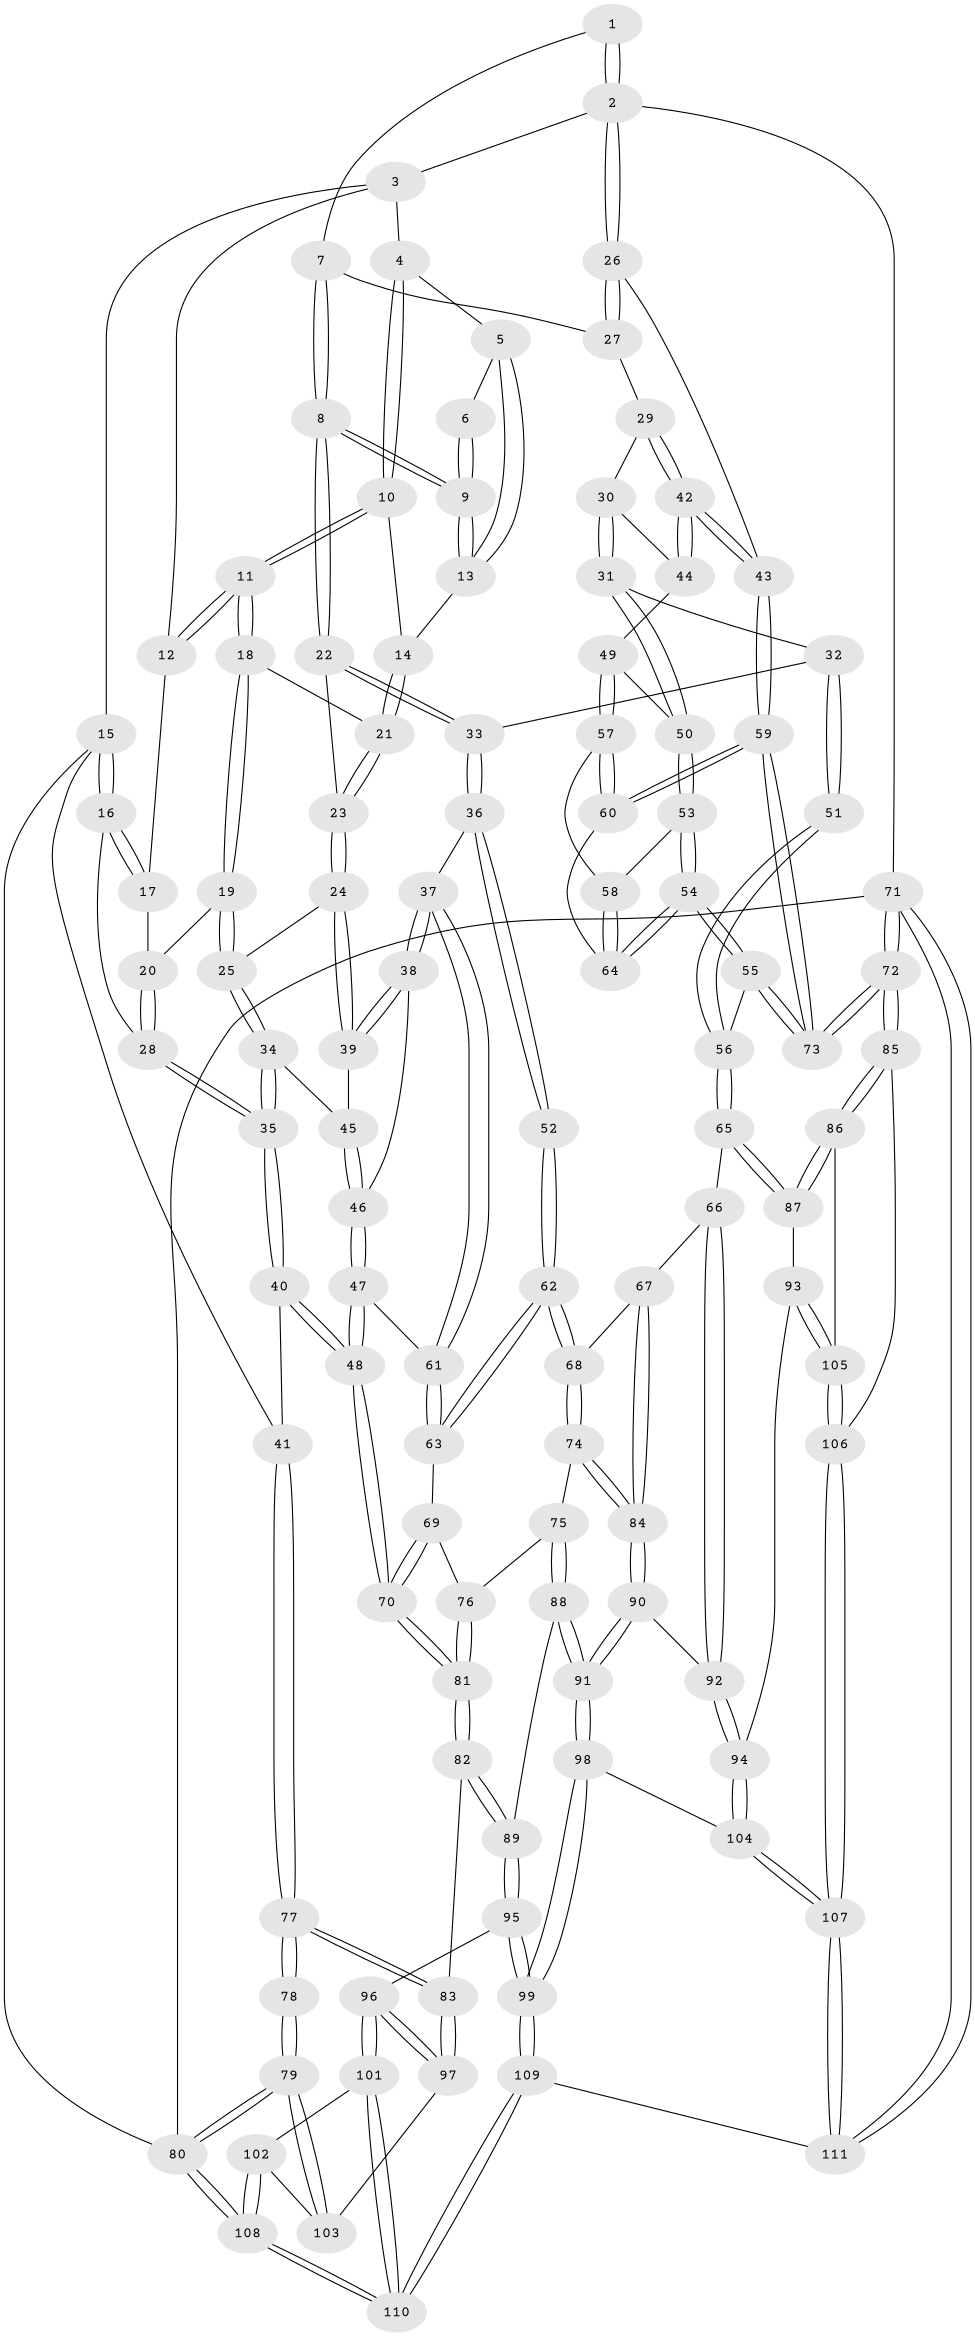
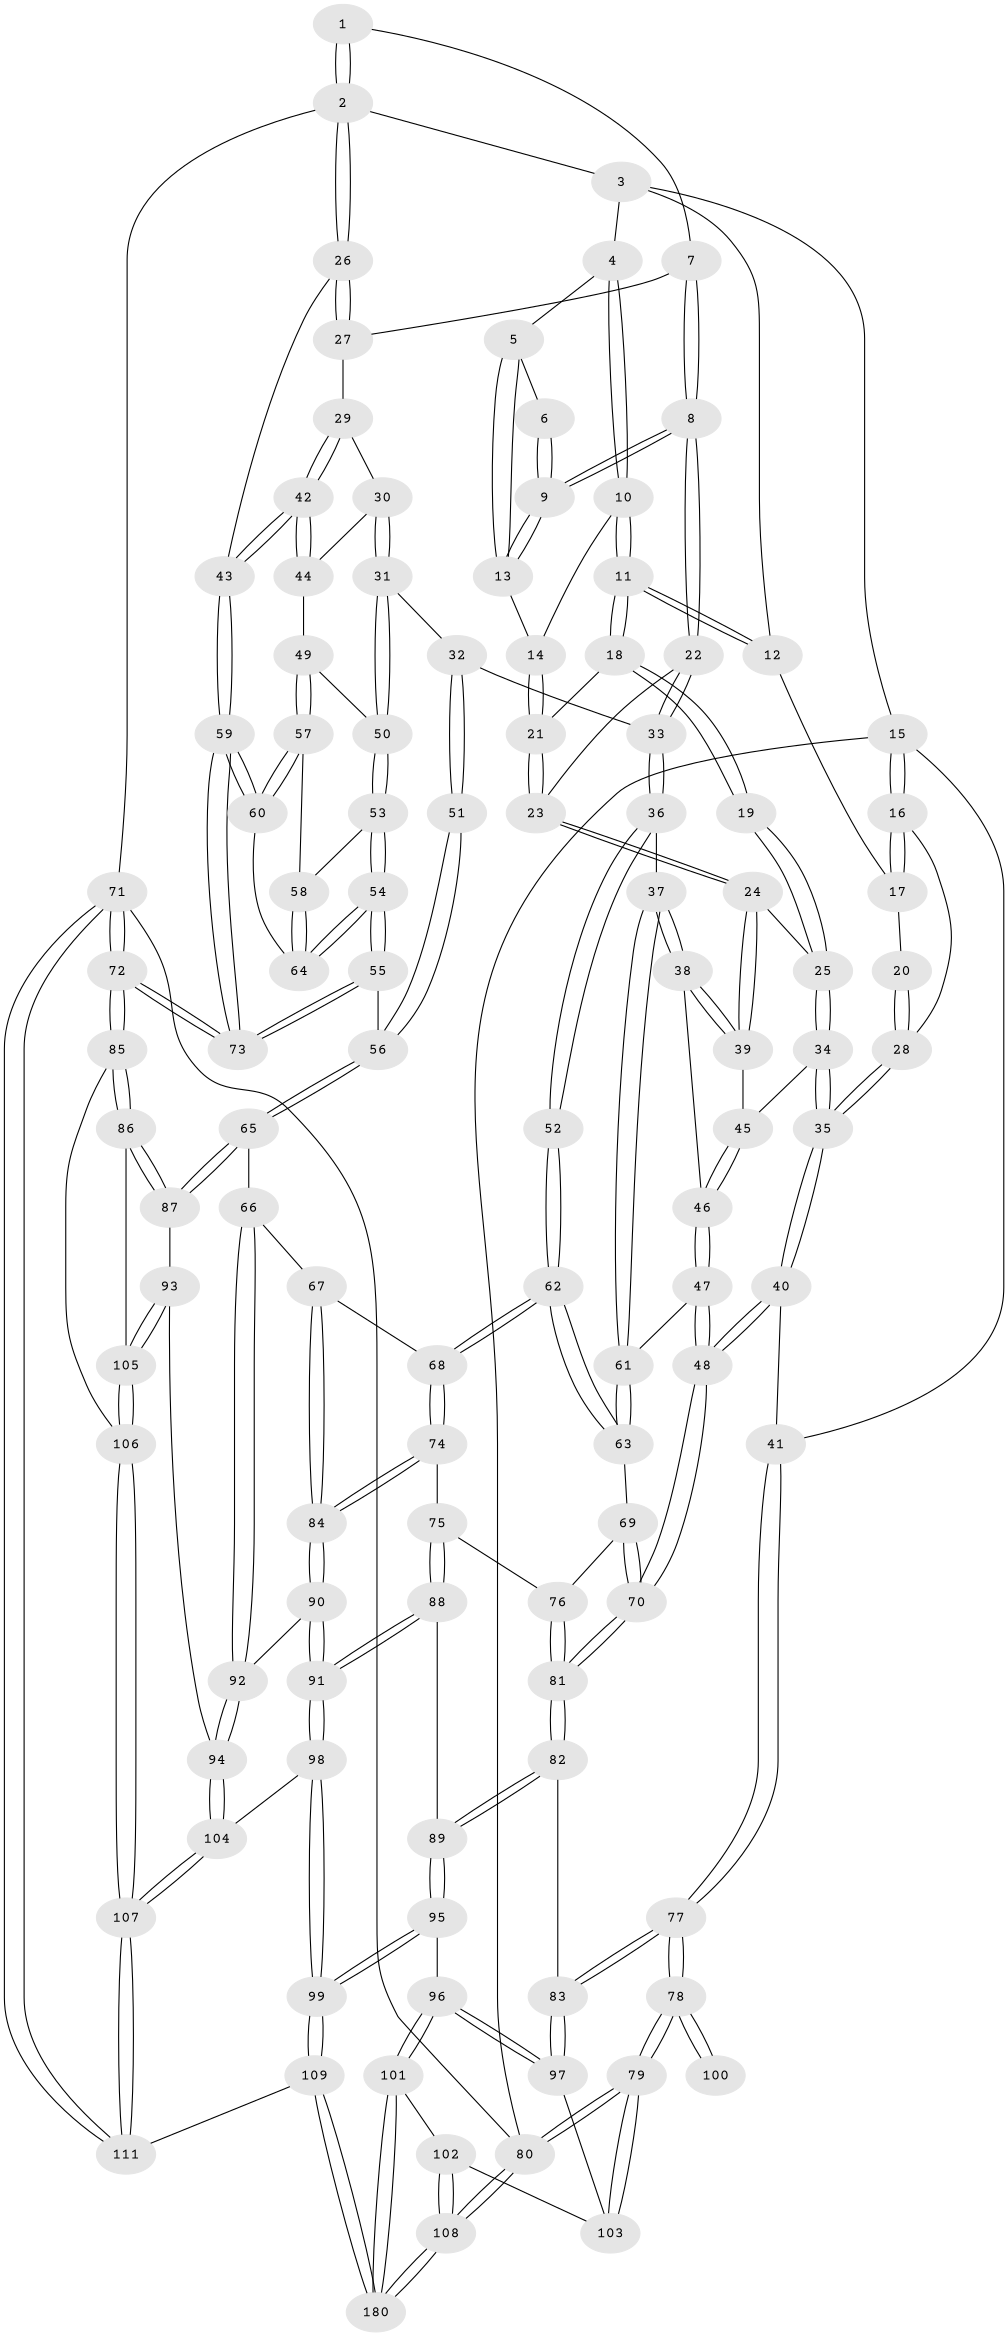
edge "19" -- "20": removed
node "100": added
node "110": label "110" -> "180"
